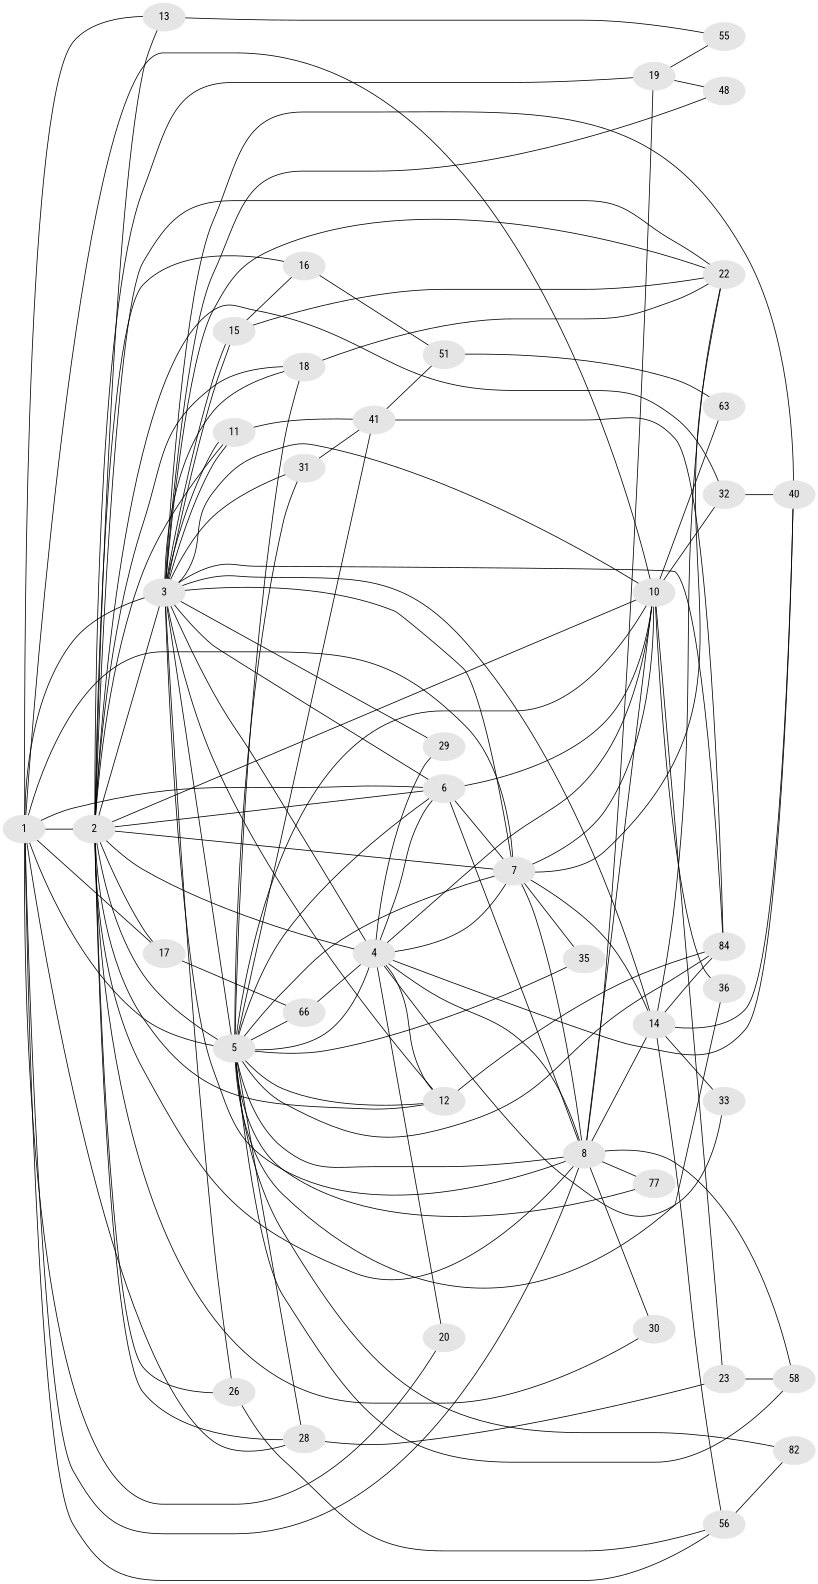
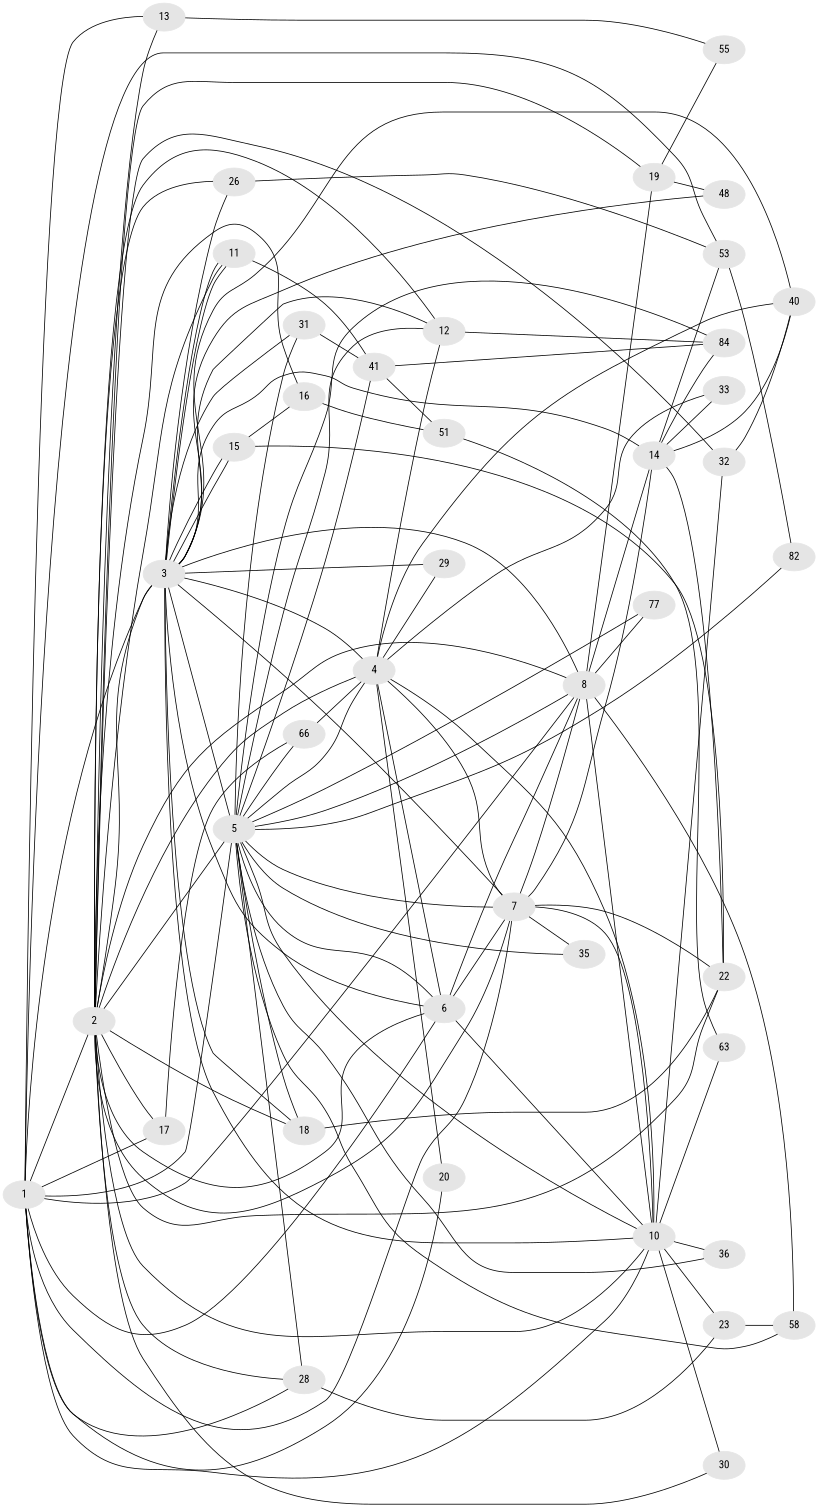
edge "22" -- "3": removed
edge "3" -- "84": removed
edge "4" -- "8": removed
edge "8" -- "30": now "10" -- "30"
node "56": label "56" -> "53"
